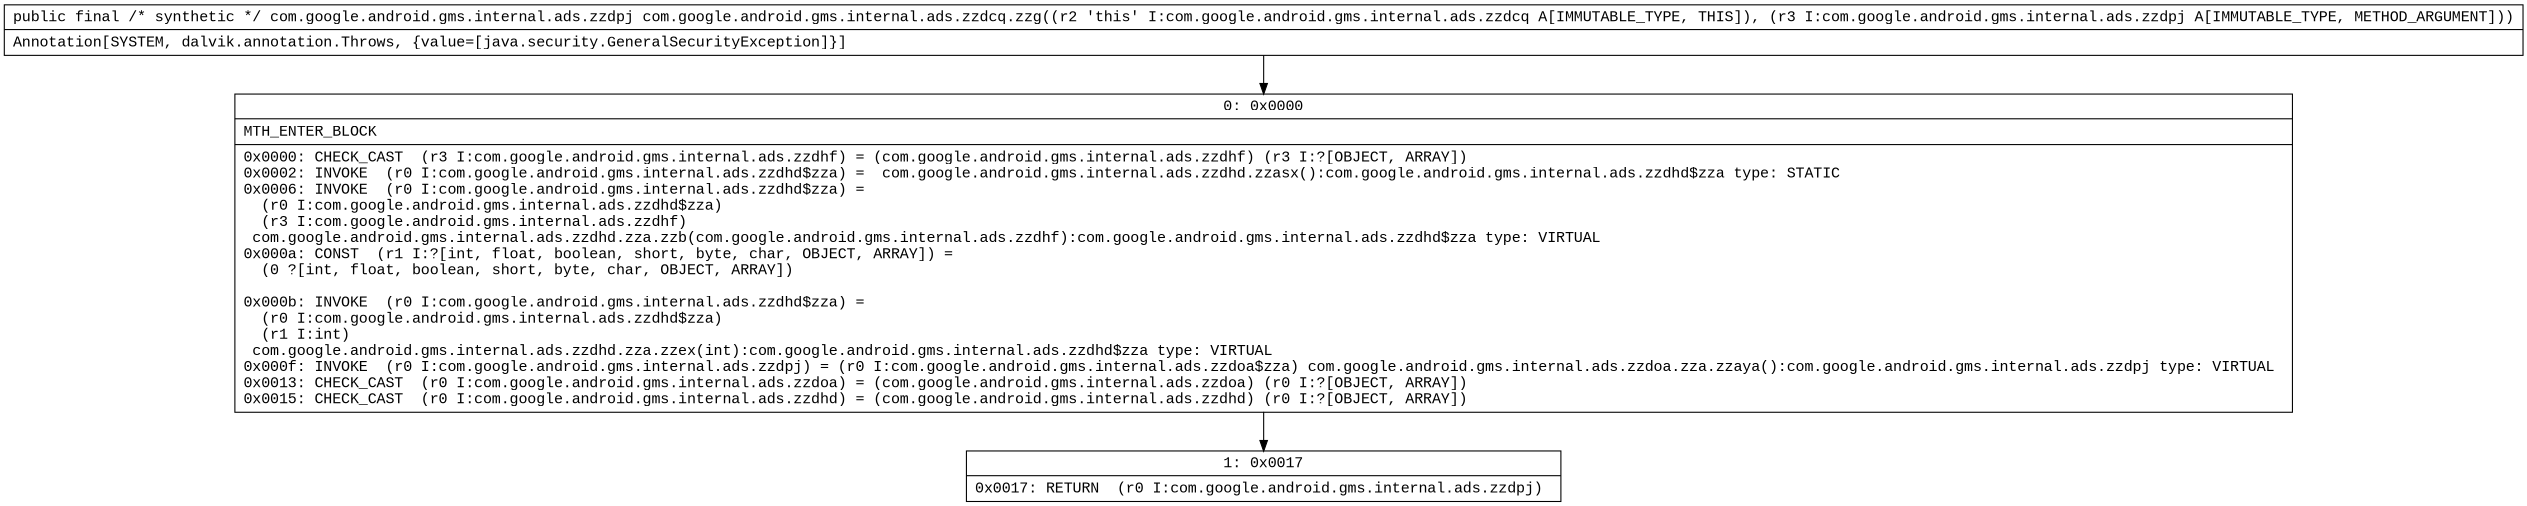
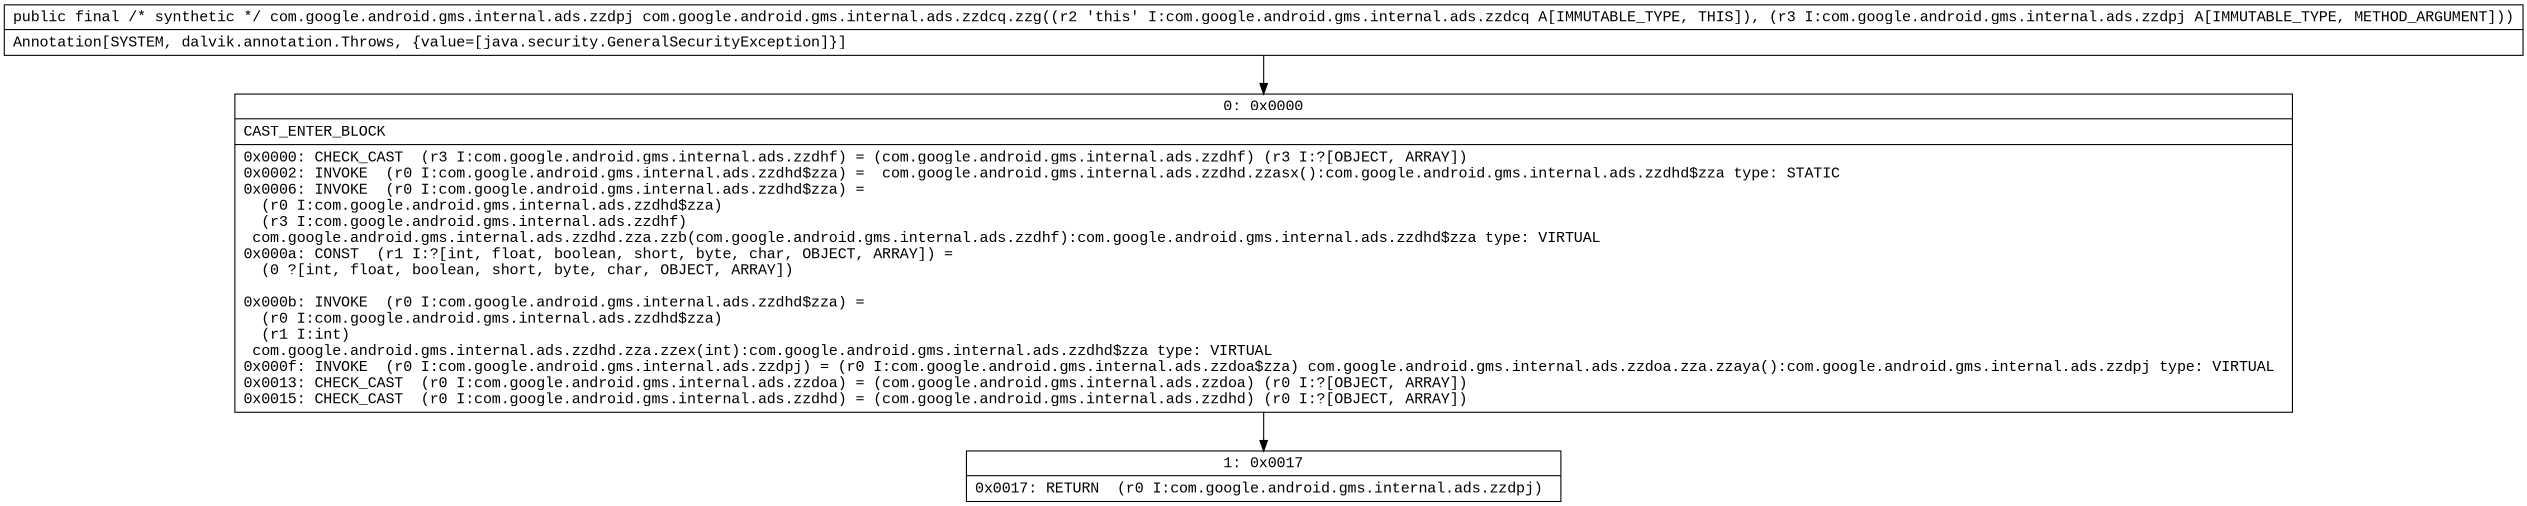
node "0: 0x0000": text "MTH_ENTER_BLOCK" -> "CAST_ENTER_BLOCK"
